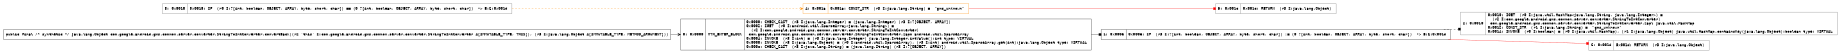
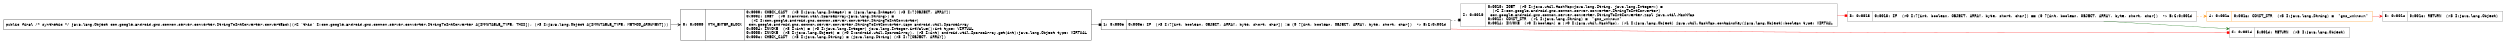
edge "4: 0x001a" -> "5: 0x001c": arrowhead box -> vee
edge "2: 0x0010" -> "3: 0x0018": added
edge "3: 0x0018" -> "6: 0x001d": added
